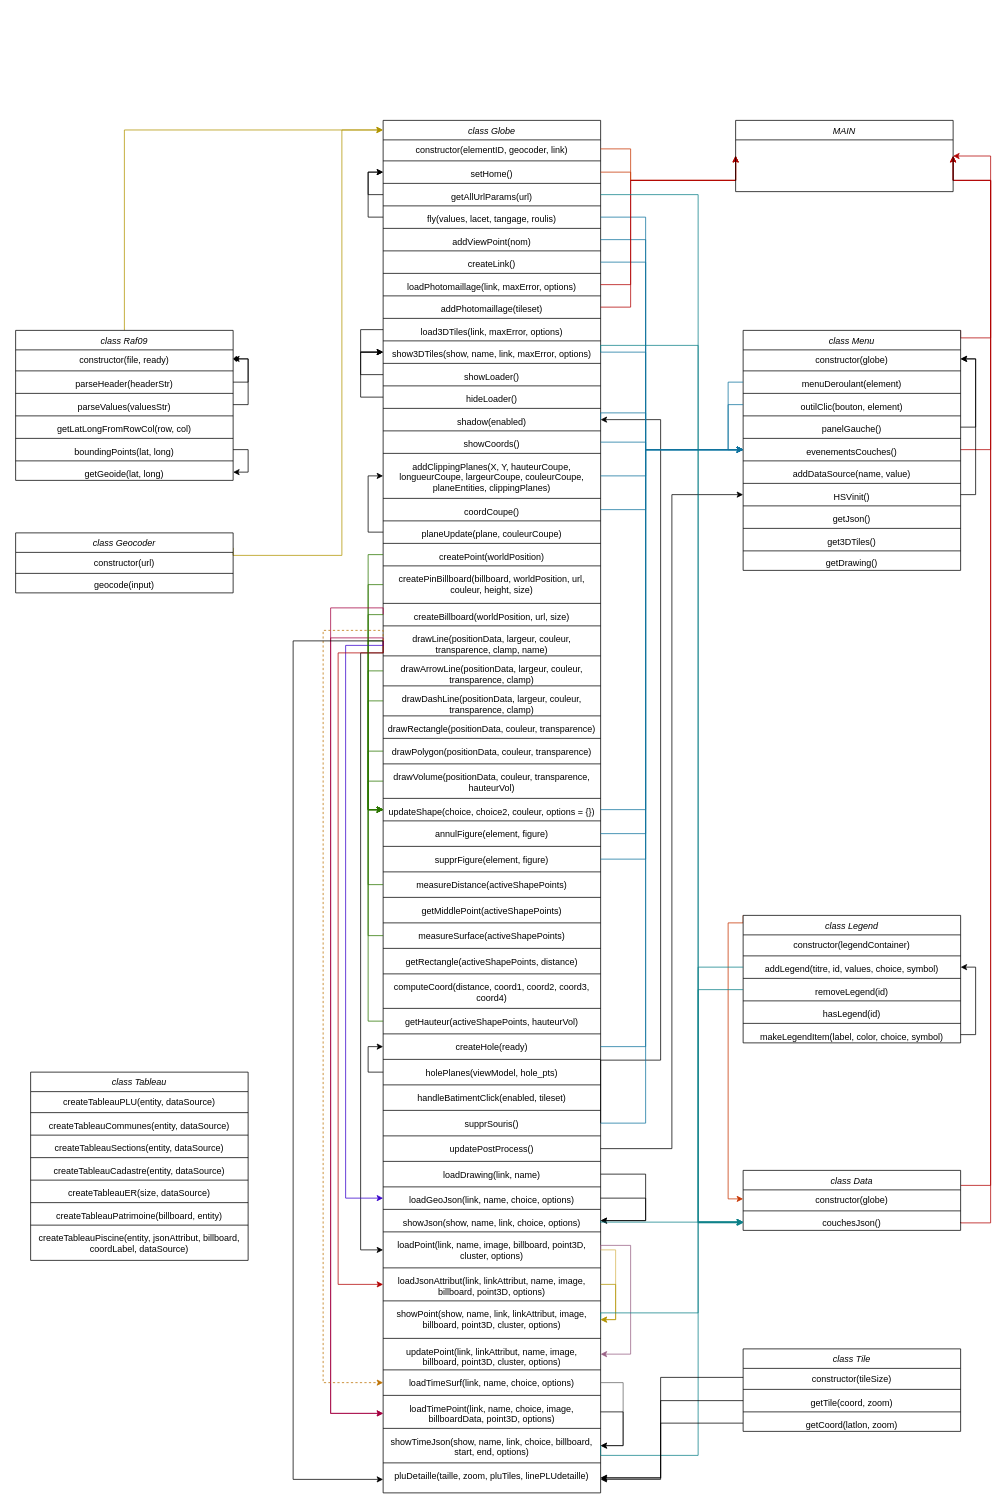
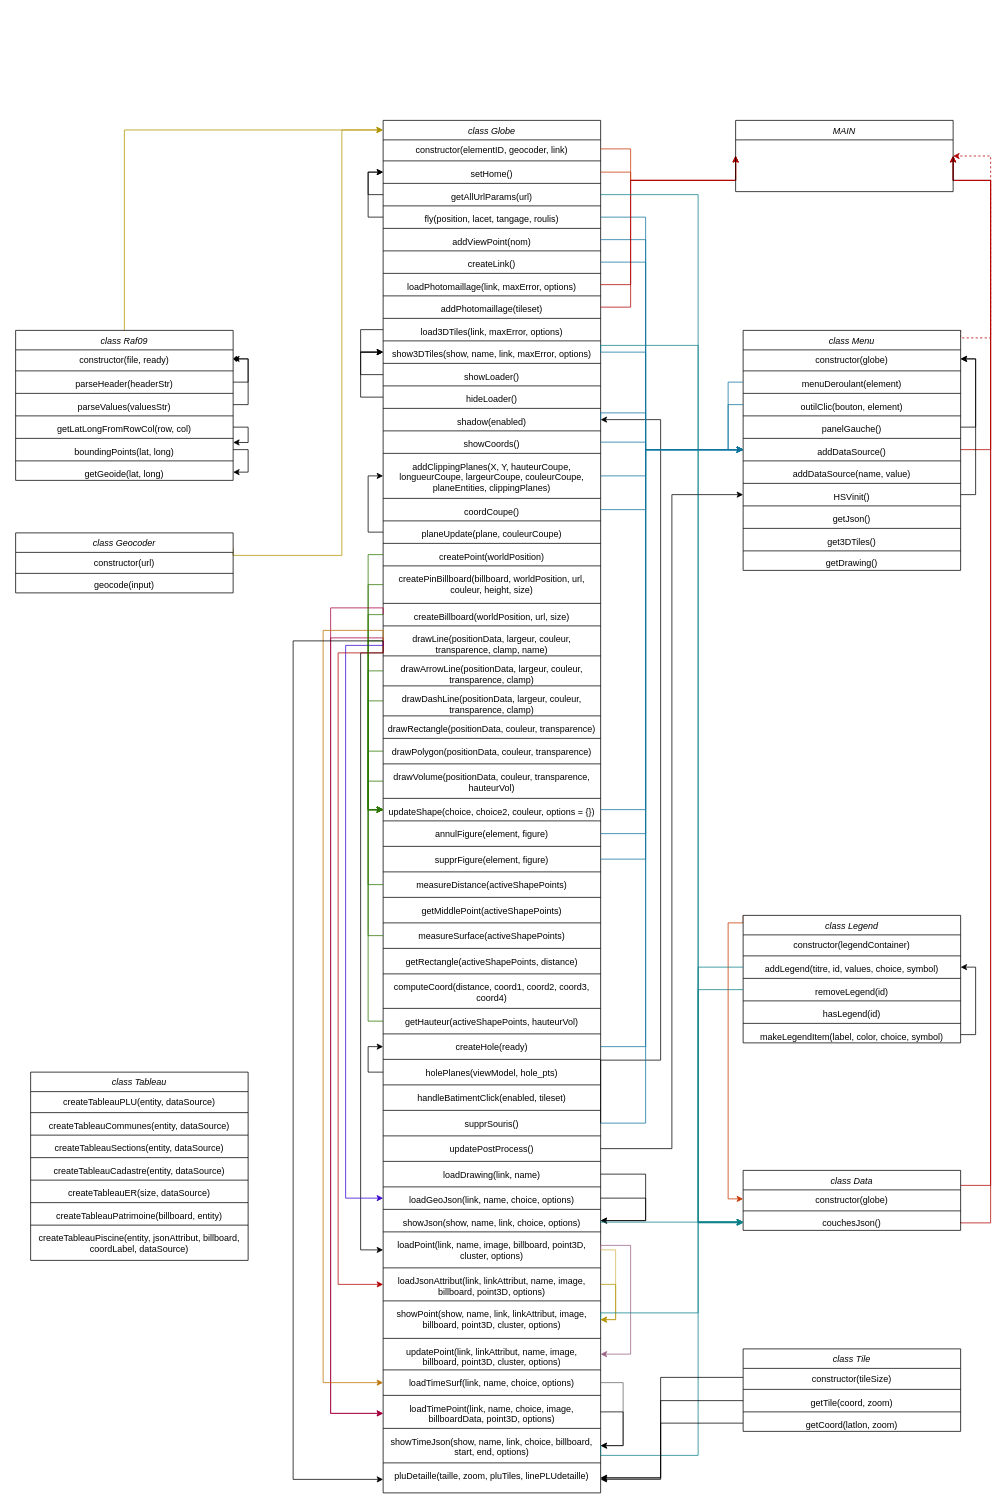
edge "class Menu" -> "MAIN": style solid -> dashed
node "fly(values, lacet, tangage, roulis)": label "fly(values, lacet, tangage, roulis)" -> "fly(position, lacet, tangage, roulis)"
edge "getLatLongFromRowCol(row, col)" -> "boundingPoints(lat, long)": added
node "evenementsCouches()": label "evenementsCouches()" -> "addDataSource()"
edge "drawLine(positionData, largeur, couleur, transparence, clamp, name)" -> "loadTimeSurf(link, name, choice, options)": style dashed -> solid
